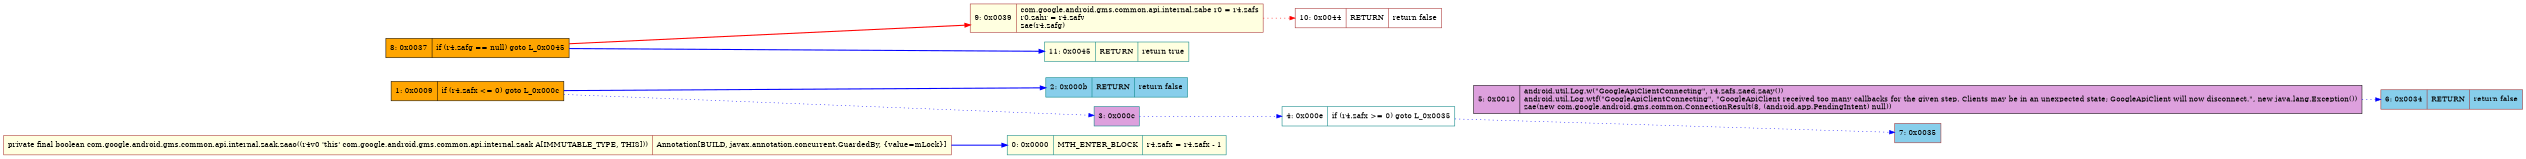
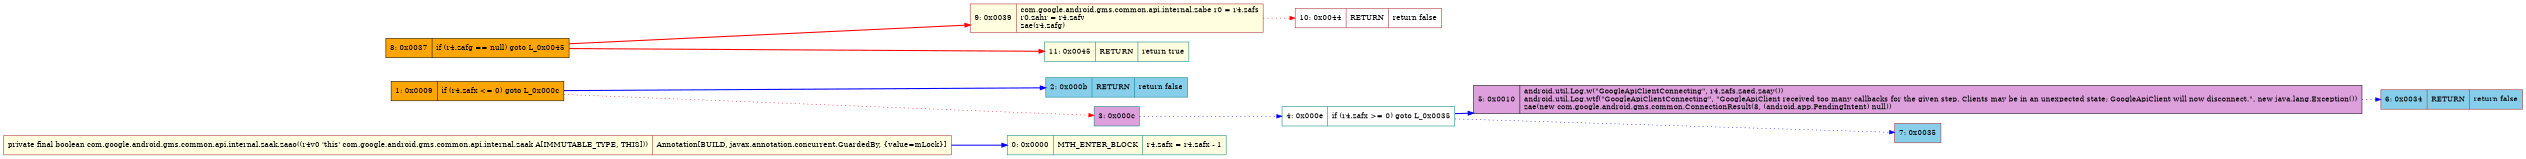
edge "8: 0x0037" -> "11: 0x0045": color blue -> red
edge "1: 0x0009" -> "3: 0x000c": color blue -> red
edge "4: 0x000e" -> "5: 0x0010": added
